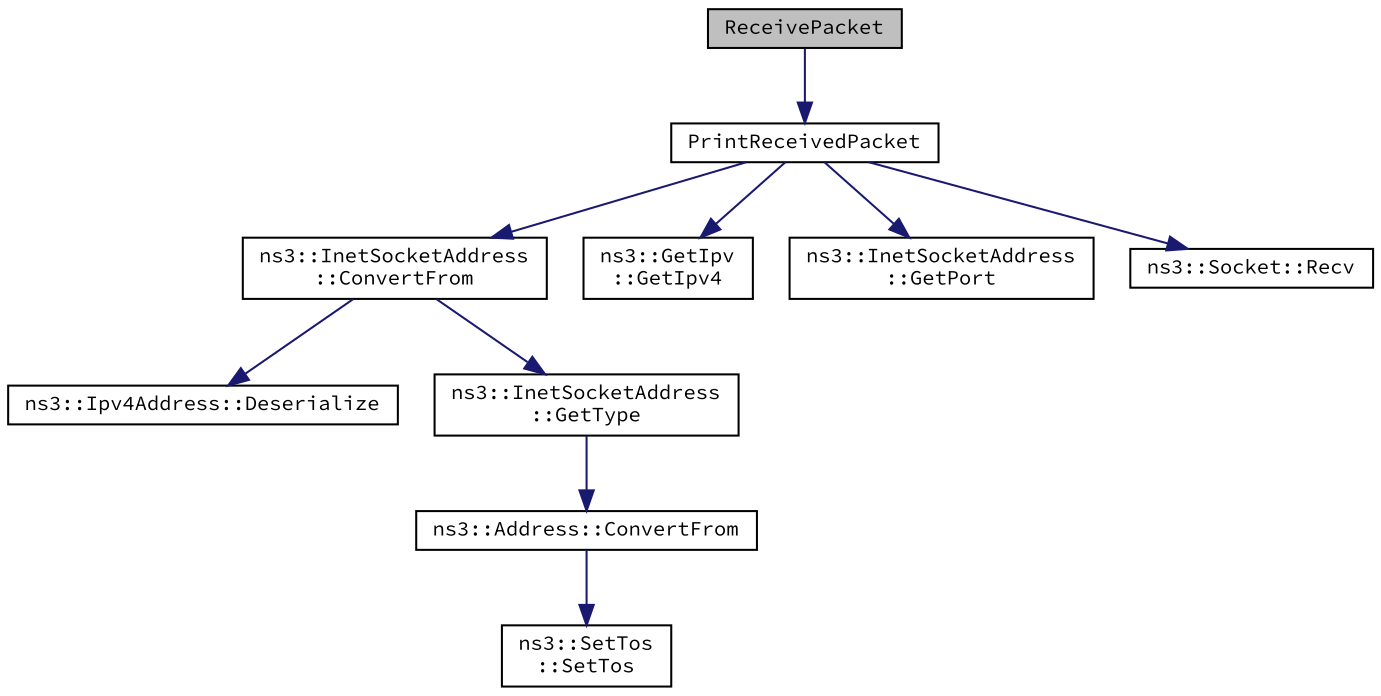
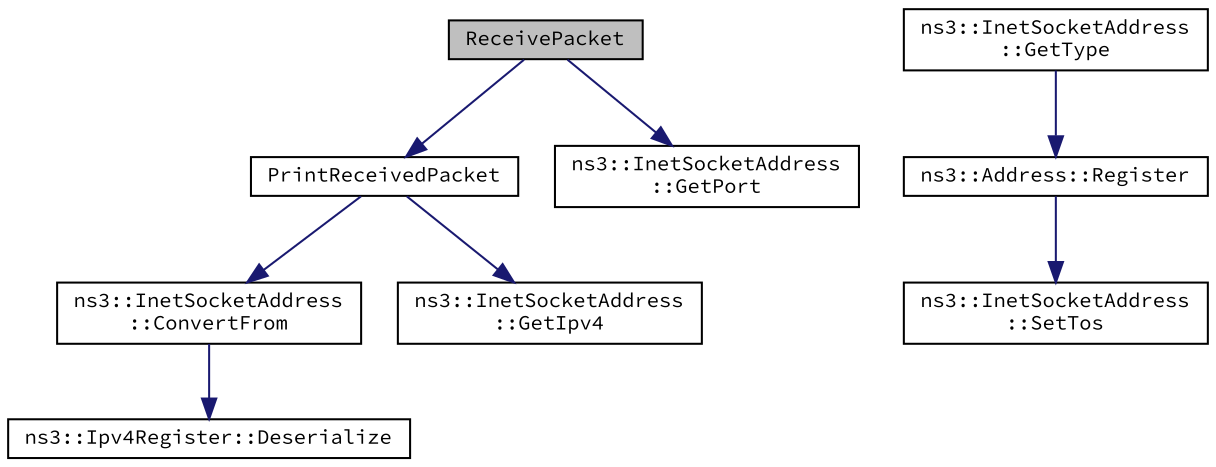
edge "PrintReceivedPacket" -> "ns3::InetSocketAddress ::GetPort": now "ReceivePacket" -> "ns3::InetSocketAddress ::GetPort"
node "ns3::GetIpv ::GetIpv4": label "ns3::GetIpv ::GetIpv4" -> "ns3::InetSocketAddress ::GetIpv4"
node "ns3::Socket::Recv": removed
edge "ns3::InetSocketAddress ::ConvertFrom" -> "ns3::InetSocketAddress ::GetType": removed
node "ns3::Ipv4Address::Deserialize": label "ns3::Ipv4Address::Deserialize" -> "ns3::Ipv4Register::Deserialize"
node "ns3::Address::ConvertFrom": label "ns3::Address::ConvertFrom" -> "ns3::Address::Register"
node "ns3::SetTos ::SetTos": label "ns3::SetTos ::SetTos" -> "ns3::InetSocketAddress ::SetTos"
